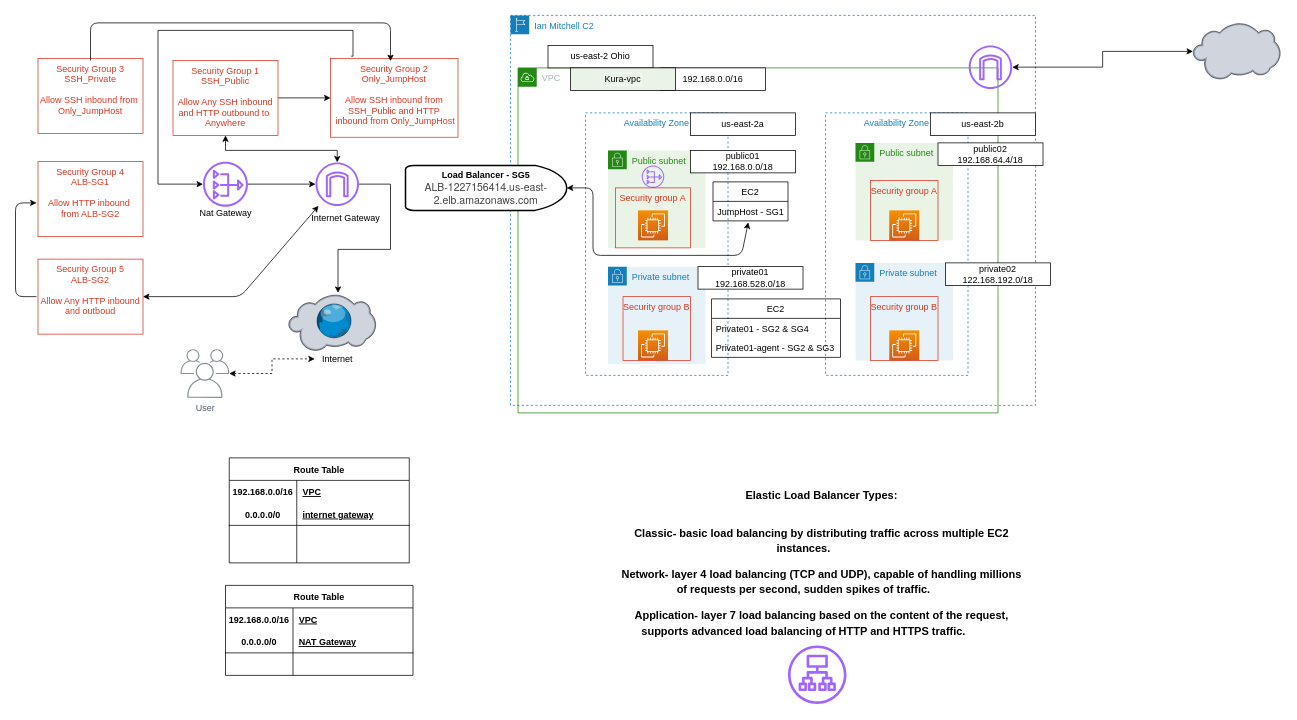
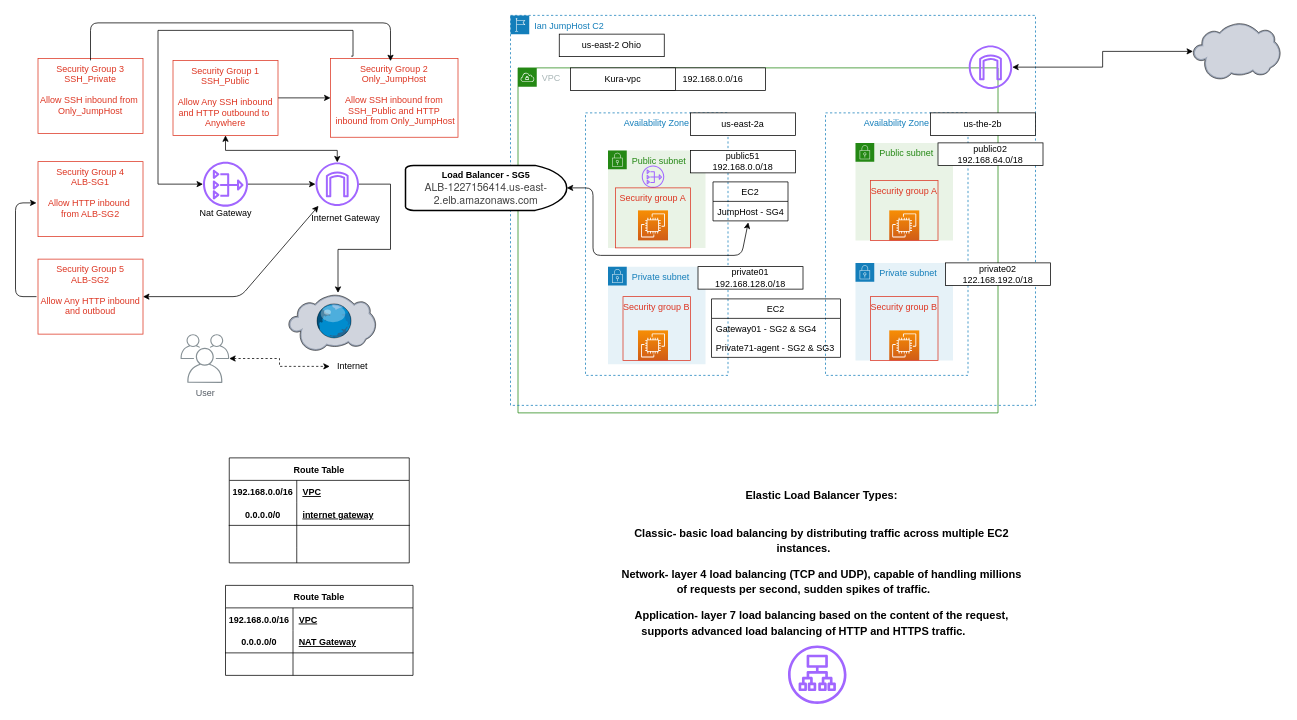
node "Ian Mitchell C2": label "Ian Mitchell C2" -> "Ian JumpHost C2"
node "us-east-2 Ohio": moved (600, 57) -> (612, 45)
node "Kura-vpc": fillcolor #e9f3e6 -> #ffffff
node "us-east-2b": label "us-east-2b" -> "us-the-2b"
node "public02 192.168.64.4/18": label "public02 192.168.64.4/18" -> "public02 192.168.64.0/18"
node "public01 192.168.0.0/18": label "public01 192.168.0.0/18" -> "public51 192.168.0.0/18"
node "JumpHost - SG1": label "JumpHost - SG1" -> "JumpHost - SG4"
node "private01 192.168.528.0/18": label "private01 192.168.528.0/18" -> "private01 192.168.128.0/18"
node "Private01 - SG2 & SG4": label "Private01 - SG2 & SG4" -> "Gateway01 - SG2 & SG4"
node "Private01-agent - SG2 & SG3": label "Private01-agent - SG2 & SG3" -> "Private71-agent - SG2 & SG3"
node "Internet": moved (337, 359) -> (352, 366)
node "User": moved (205, 374) -> (205, 359)
